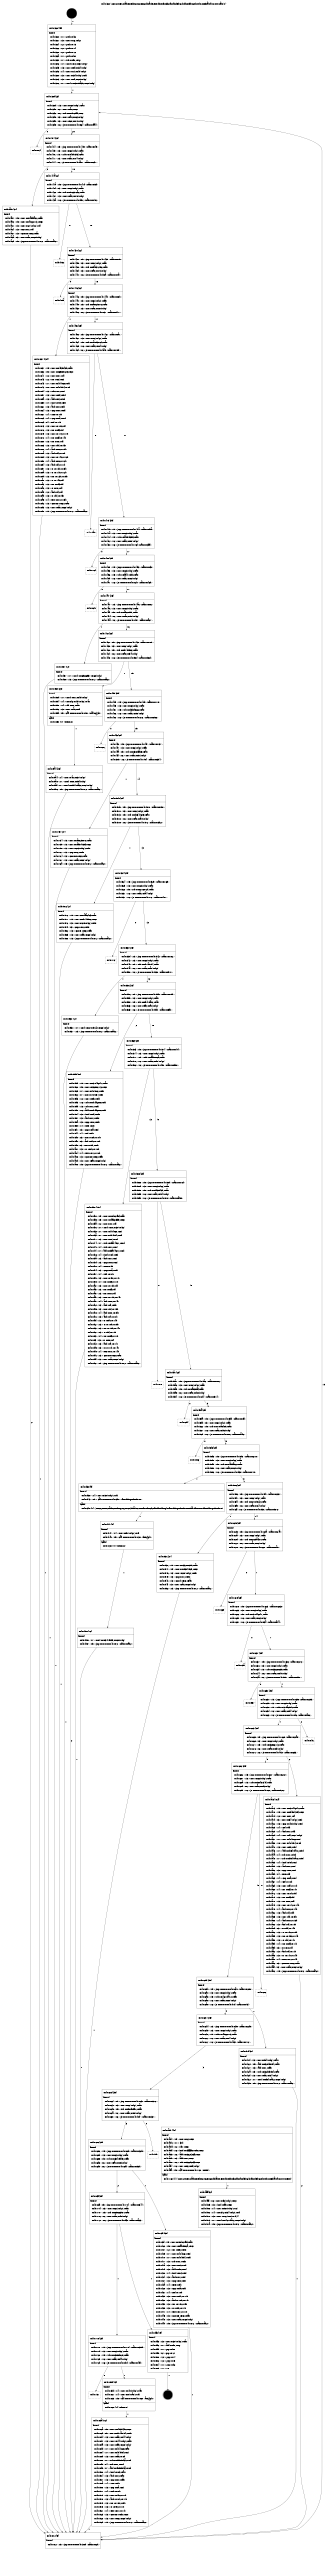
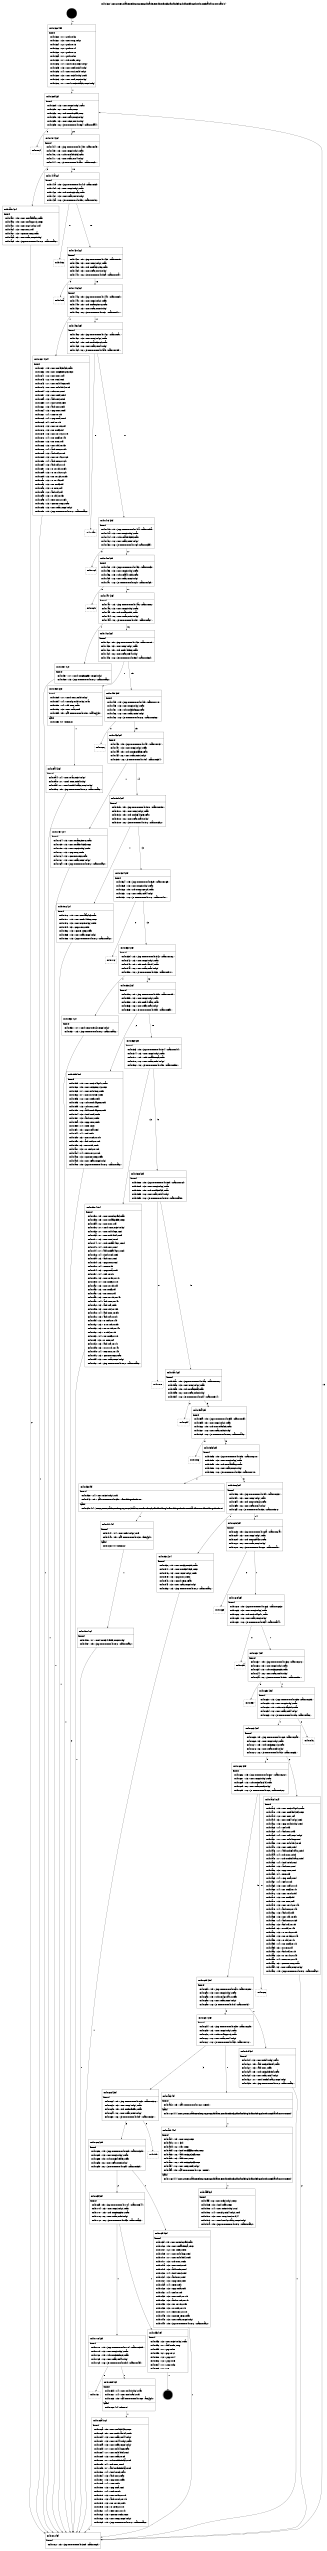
node "0x401ad2 [5]": added
